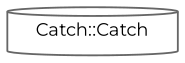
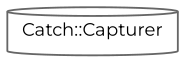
node "Catch::Catch": label "Catch::Catch" -> "Catch::Capturer"
